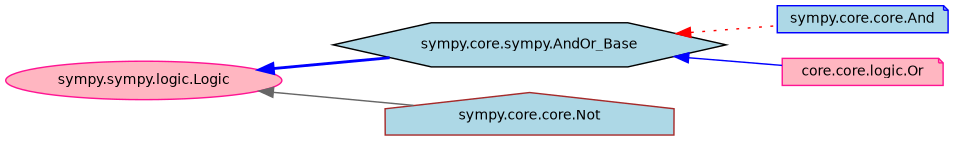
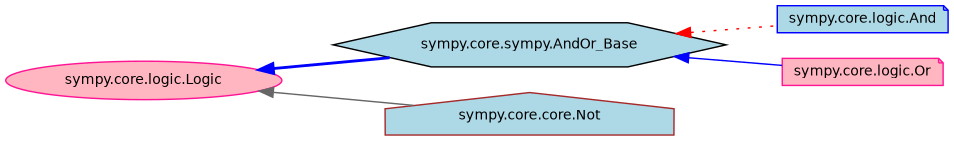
node "sympy.core.core.And": label "sympy.core.core.And" -> "sympy.core.logic.And"
node "core.core.logic.Or": label "core.core.logic.Or" -> "sympy.core.logic.Or"
node "sympy.sympy.logic.Logic": label "sympy.sympy.logic.Logic" -> "sympy.core.logic.Logic"
